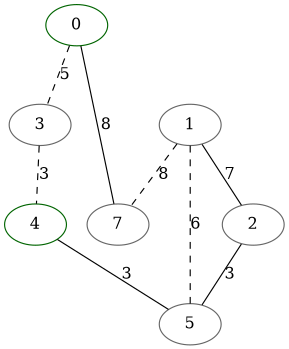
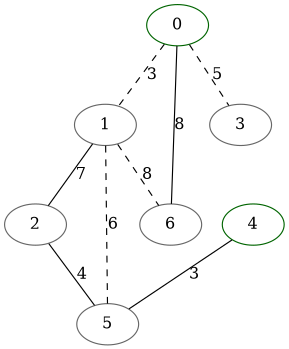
edge "0" -- "1": added, label "3"
edge "3" -- "4": removed, label "3"
node "7": label "7" -> "6"
edge "2" -- "5": label "3" -> "4"
